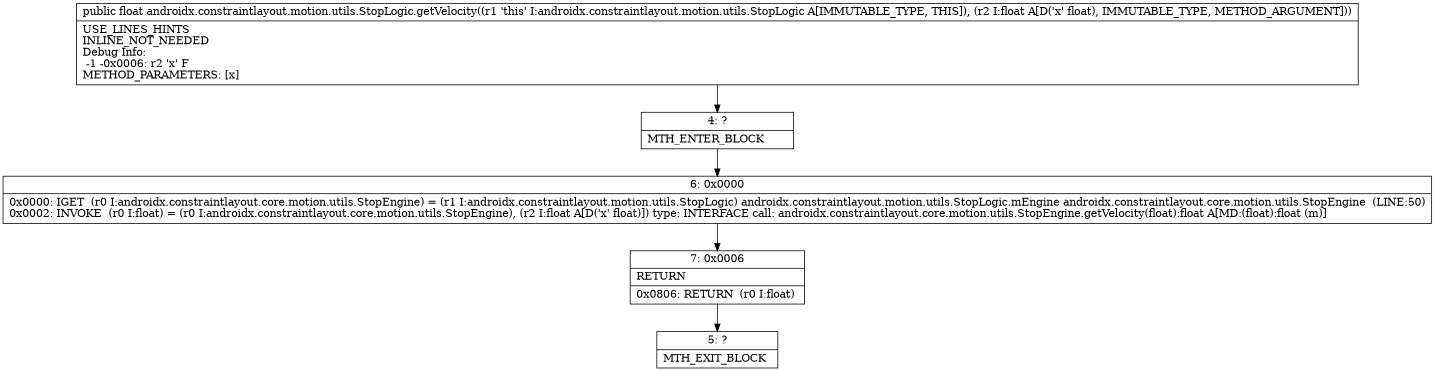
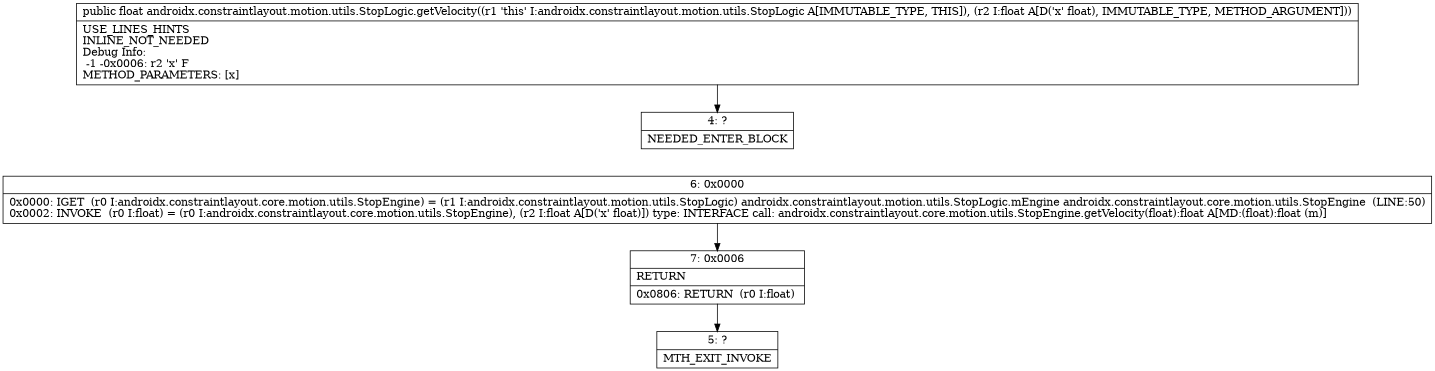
node "4: ?": text "MTH_ENTER_BLOCK" -> "NEEDED_ENTER_BLOCK"
edge "4: ?" -> "6: 0x0000": removed
node "5: ?": text "MTH_EXIT_BLOCK" -> "MTH_EXIT_INVOKE"
